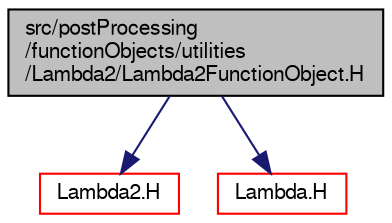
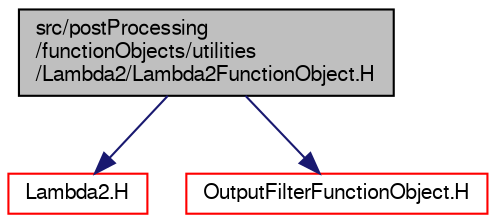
node "Lambda.H": label "Lambda.H" -> "OutputFilterFunctionObject.H"
